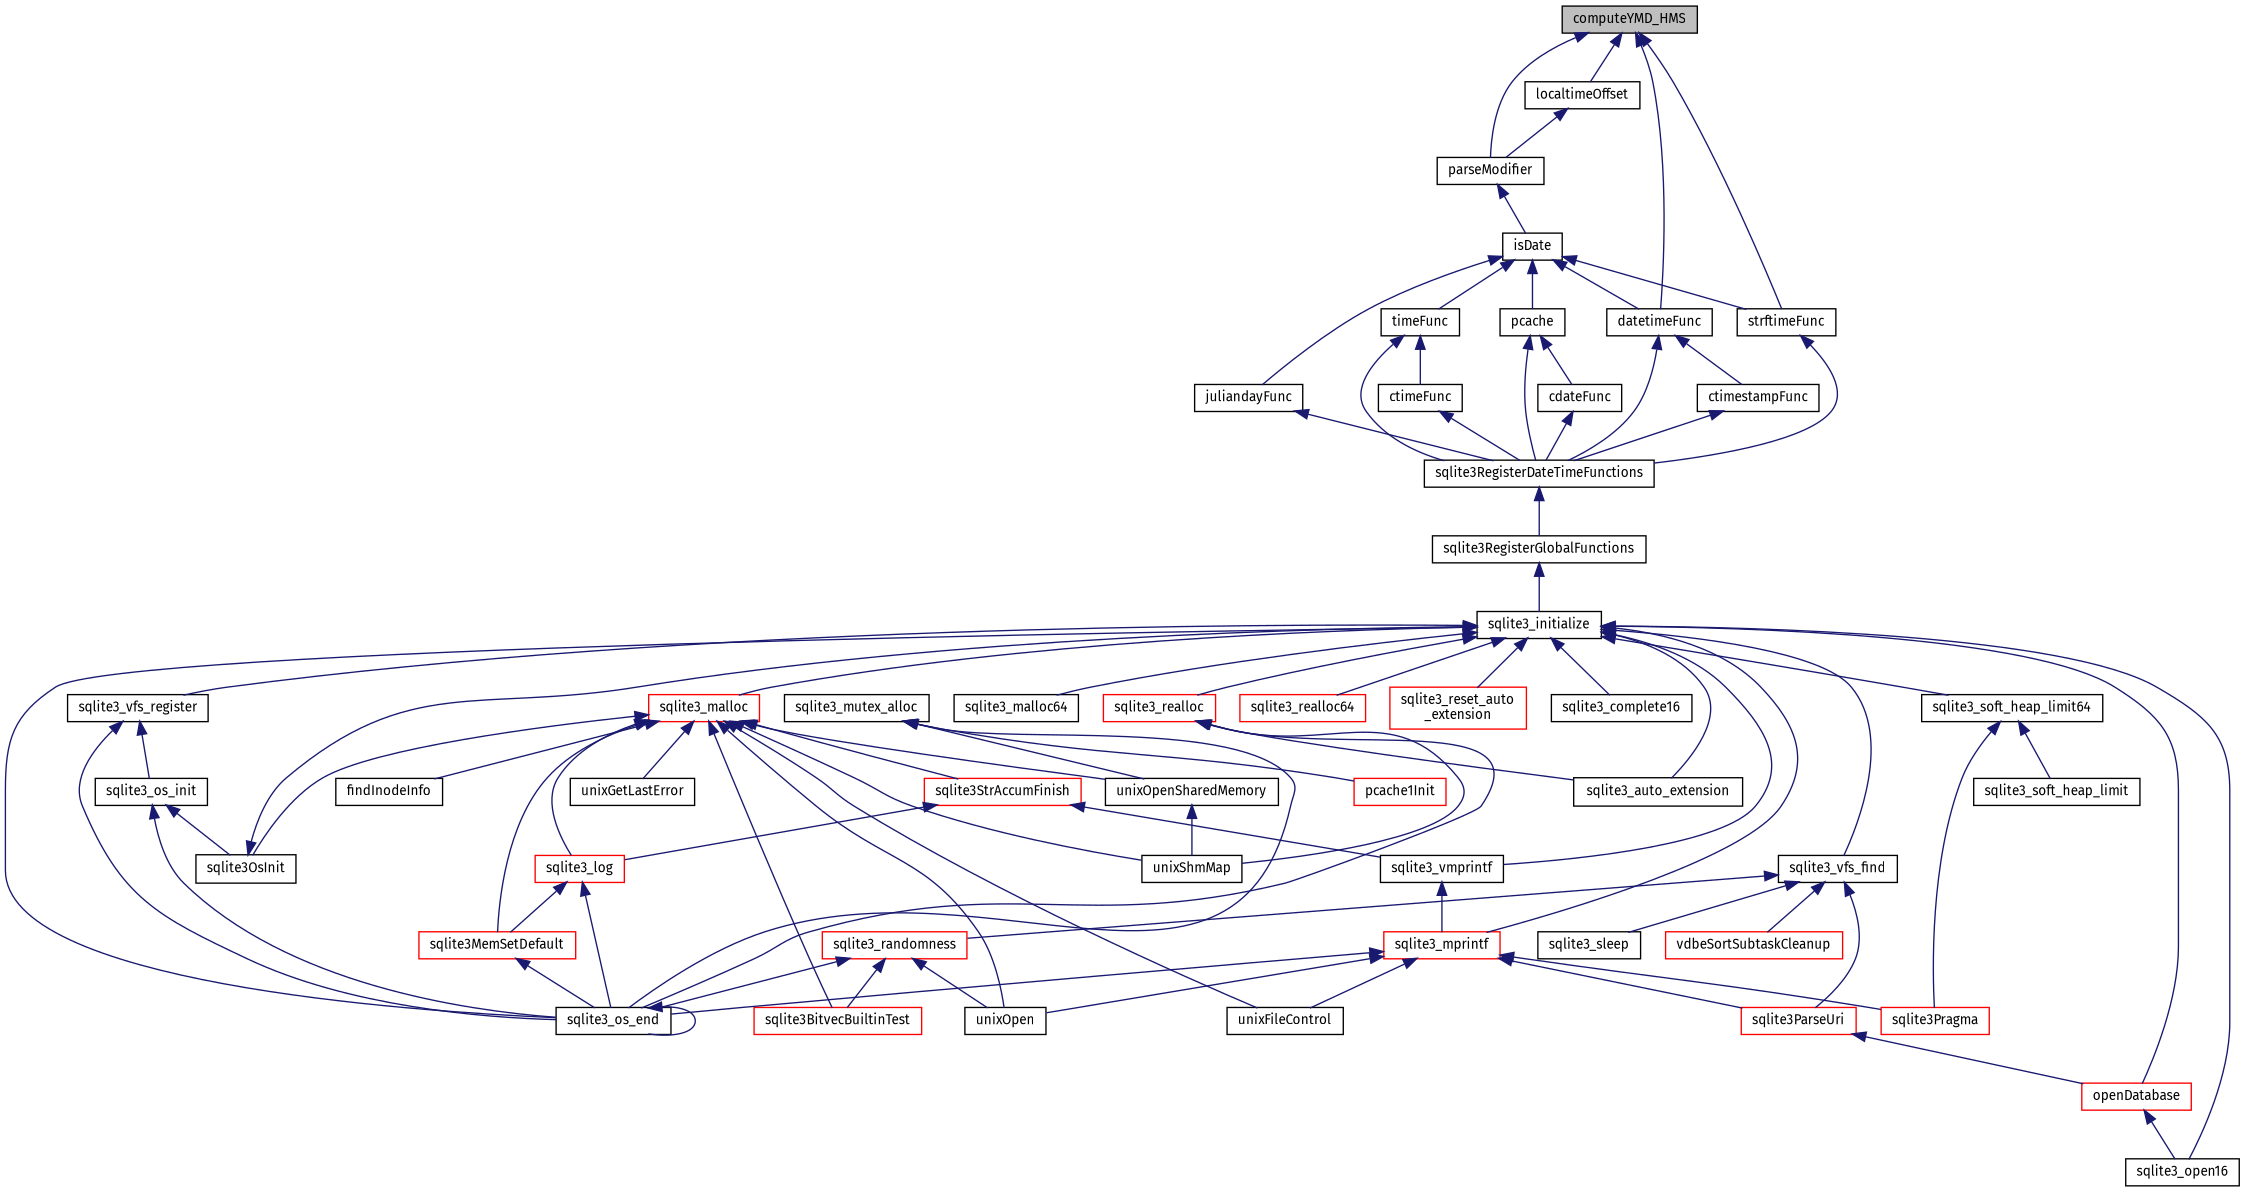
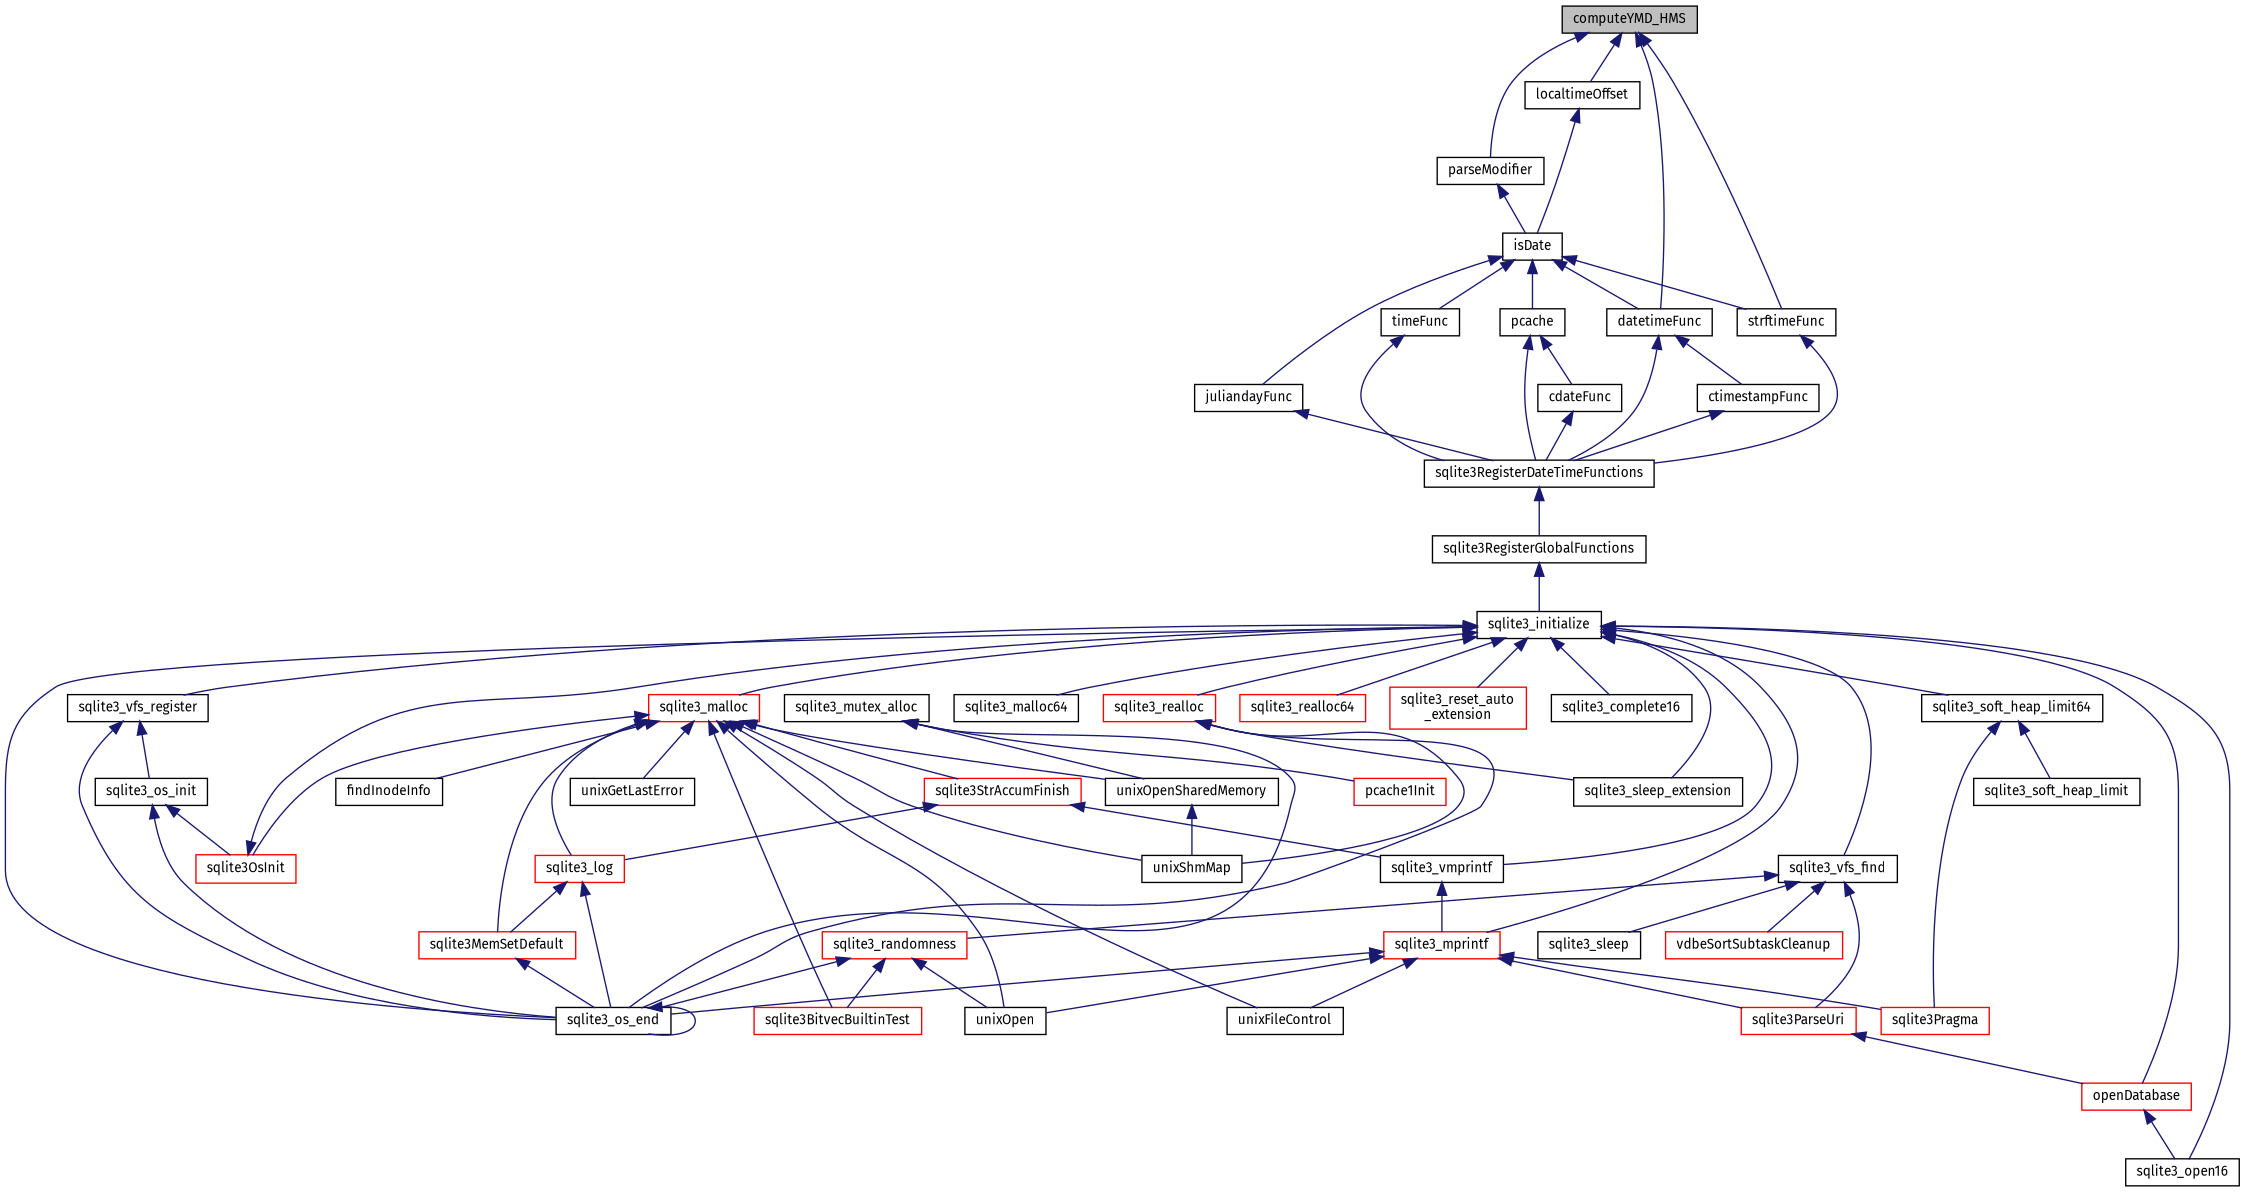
edge "parseModifier" -> "localtimeOffset": now "isDate" -> "localtimeOffset"
node "ctimeFunc": removed
node "sqlite3_auto_extension": label "sqlite3_auto_extension" -> "sqlite3_sleep_extension"
node "sqlite3OsInit": color black -> red
